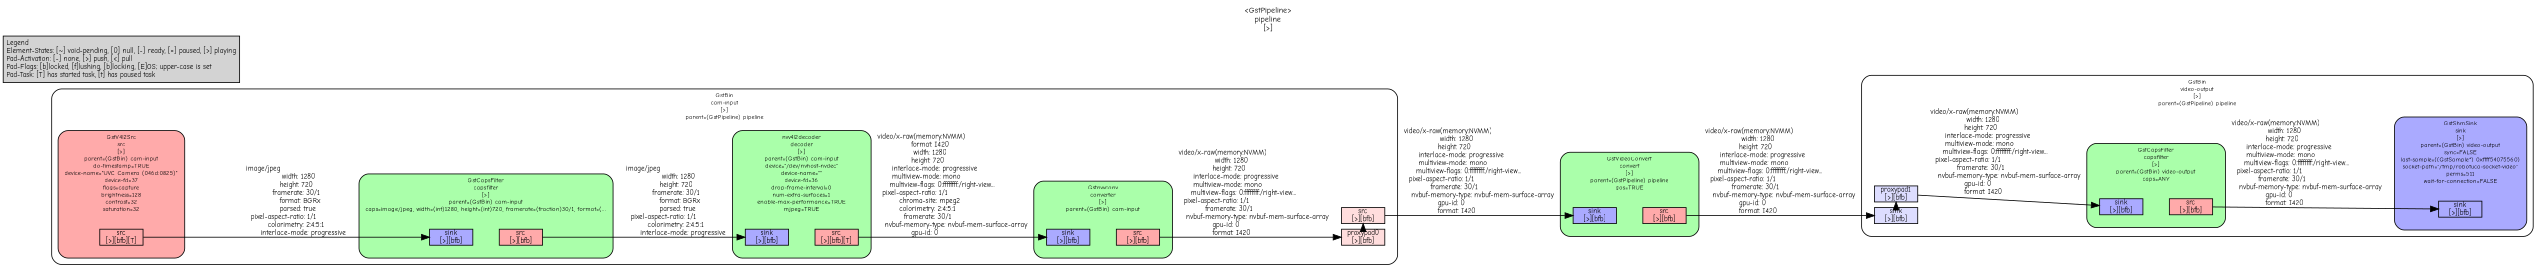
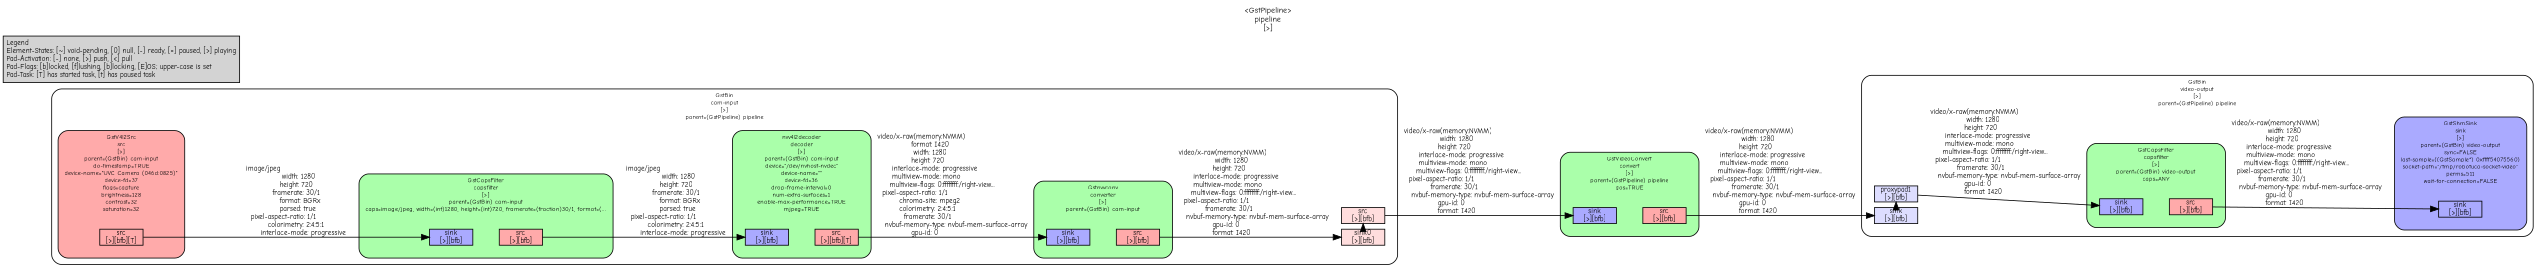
node "proxypad0 [>][bfb]": label "proxypad0 [>][bfb]" -> "sink0 [>][bfb]"
